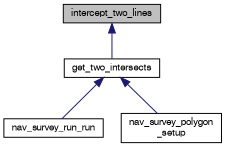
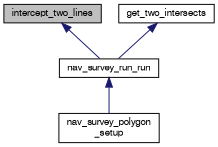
edge "get_two_intersects" -> "intercept_two_lines": now "nav_survey_run_run" -> "intercept_two_lines"
edge "nav_survey_polygon _setup" -> "get_two_intersects": now "nav_survey_polygon _setup" -> "nav_survey_run_run"
